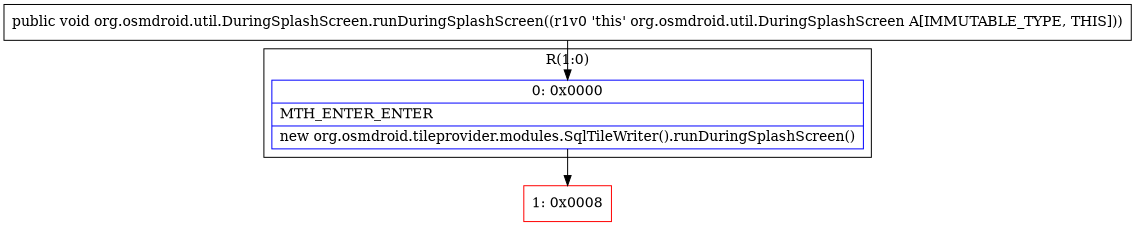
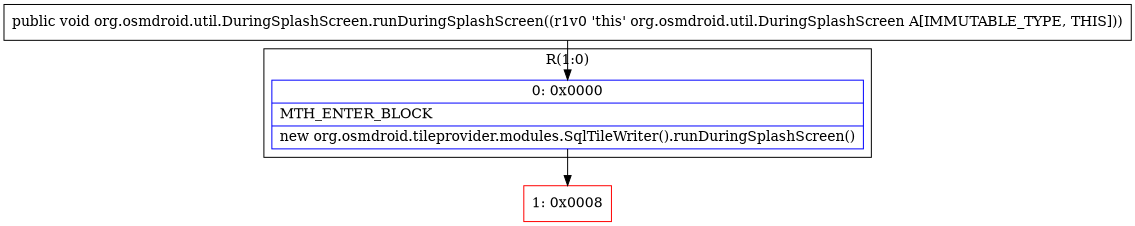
node "0: 0x0000": text "MTH_ENTER_ENTER" -> "MTH_ENTER_BLOCK"
